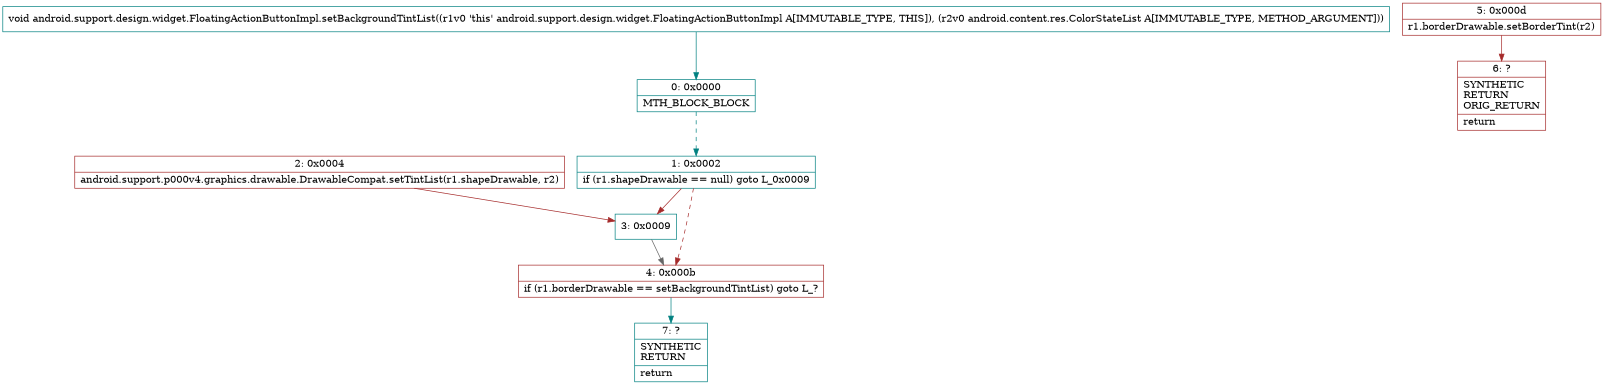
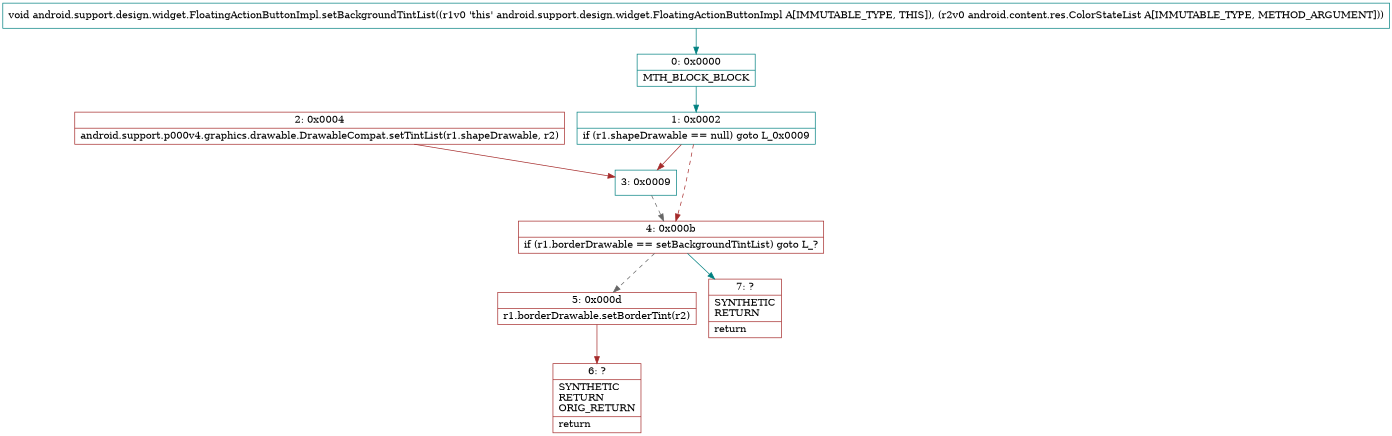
edge "0: 0x0000" -> "1: 0x0002": style dashed -> solid
edge "3: 0x0009" -> "4: 0x000b": style solid -> dashed
edge "4: 0x000b" -> "5: 0x000d": added
node "7: ?": color teal -> brown
